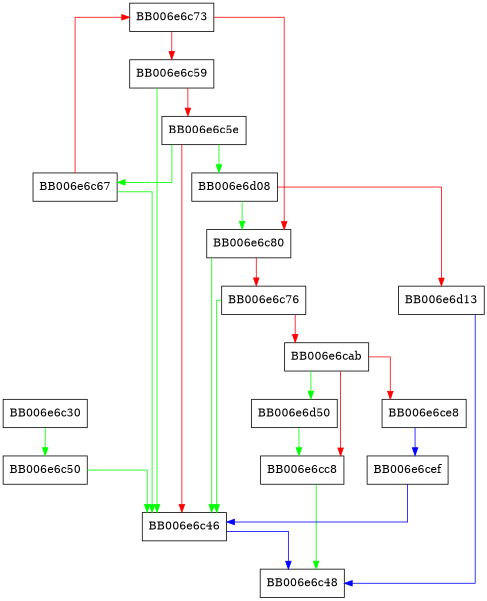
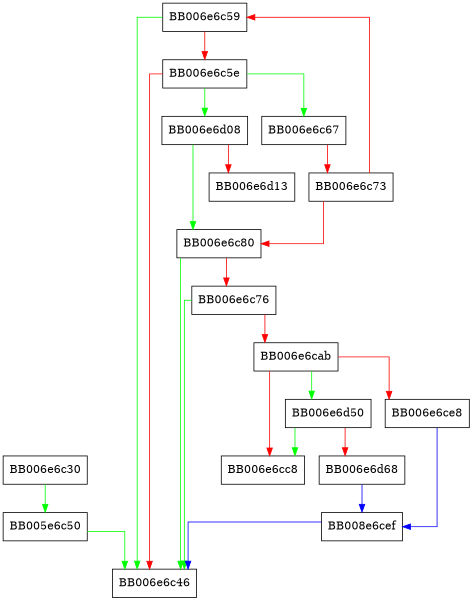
edge "BB006e6c67" -> "BB006e6c46": removed
node "BB006e6c50": label "BB006e6c50" -> "BB005e6c50"
node "BB006e6d68": added
node "BB006e6cef": label "BB006e6cef" -> "BB008e6cef"
node "BB006e6c48": removed
